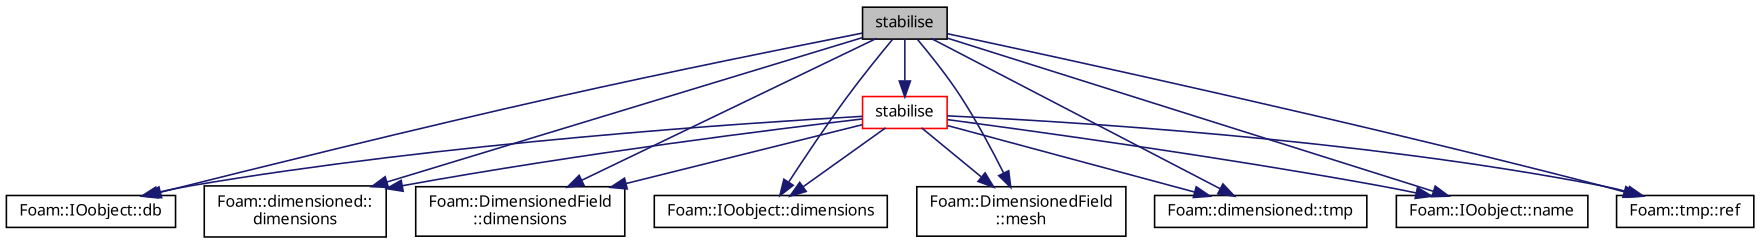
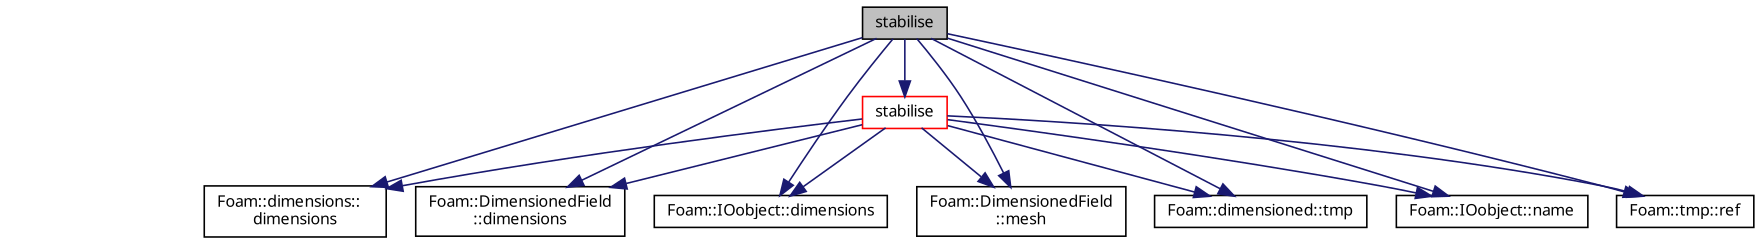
node "Foam::IOobject::db": removed
node "Foam::dimensioned:: dimensions": label "Foam::dimensioned:: dimensions" -> "Foam::dimensions:: dimensions"
